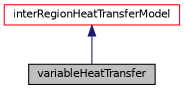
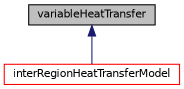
edge "variableHeatTransfer" -> "interRegionHeatTransferModel": reversed
